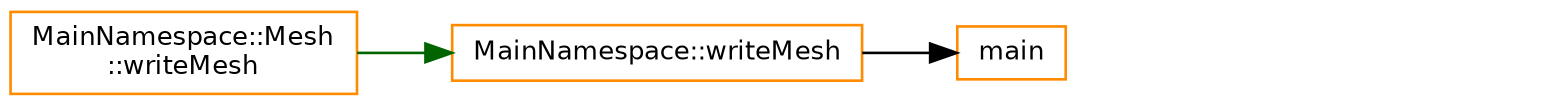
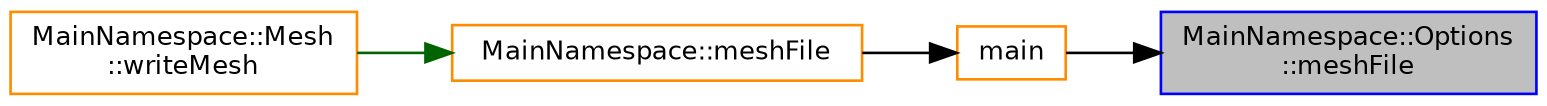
node "MainNamespace::writeMesh": label "MainNamespace::writeMesh" -> "MainNamespace::meshFile"
node "MainNamespace::Options ::meshFile": added
